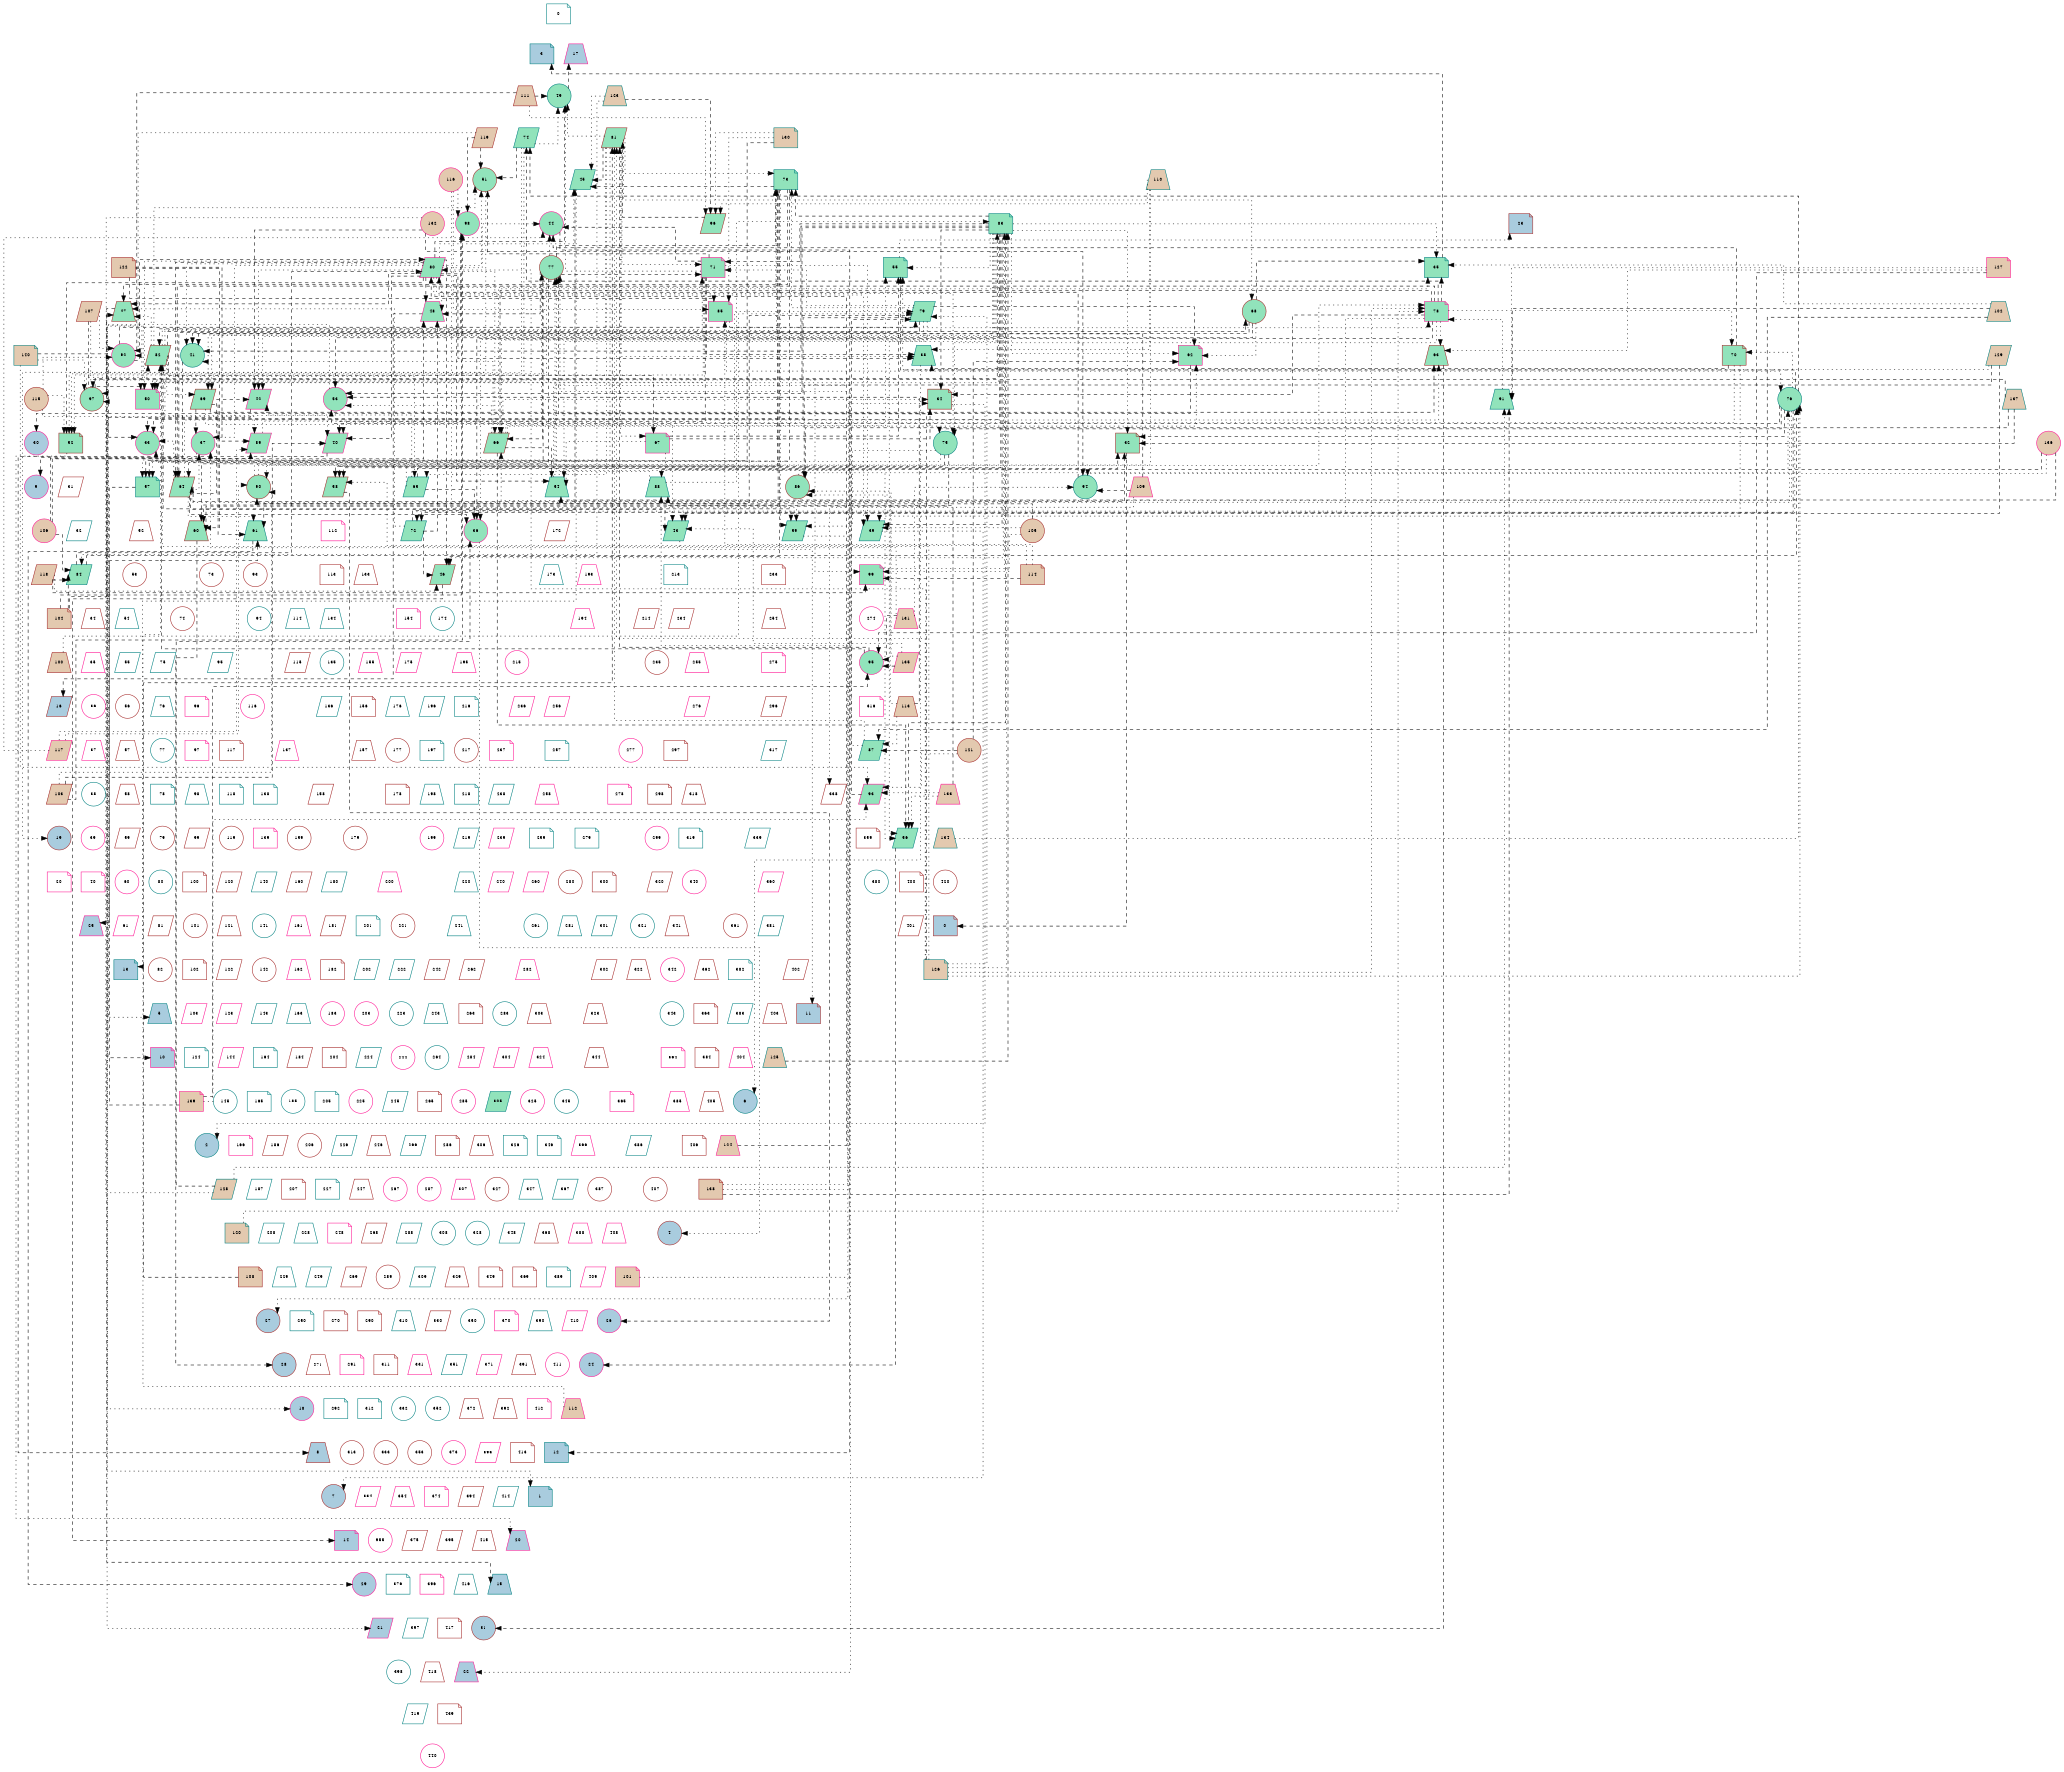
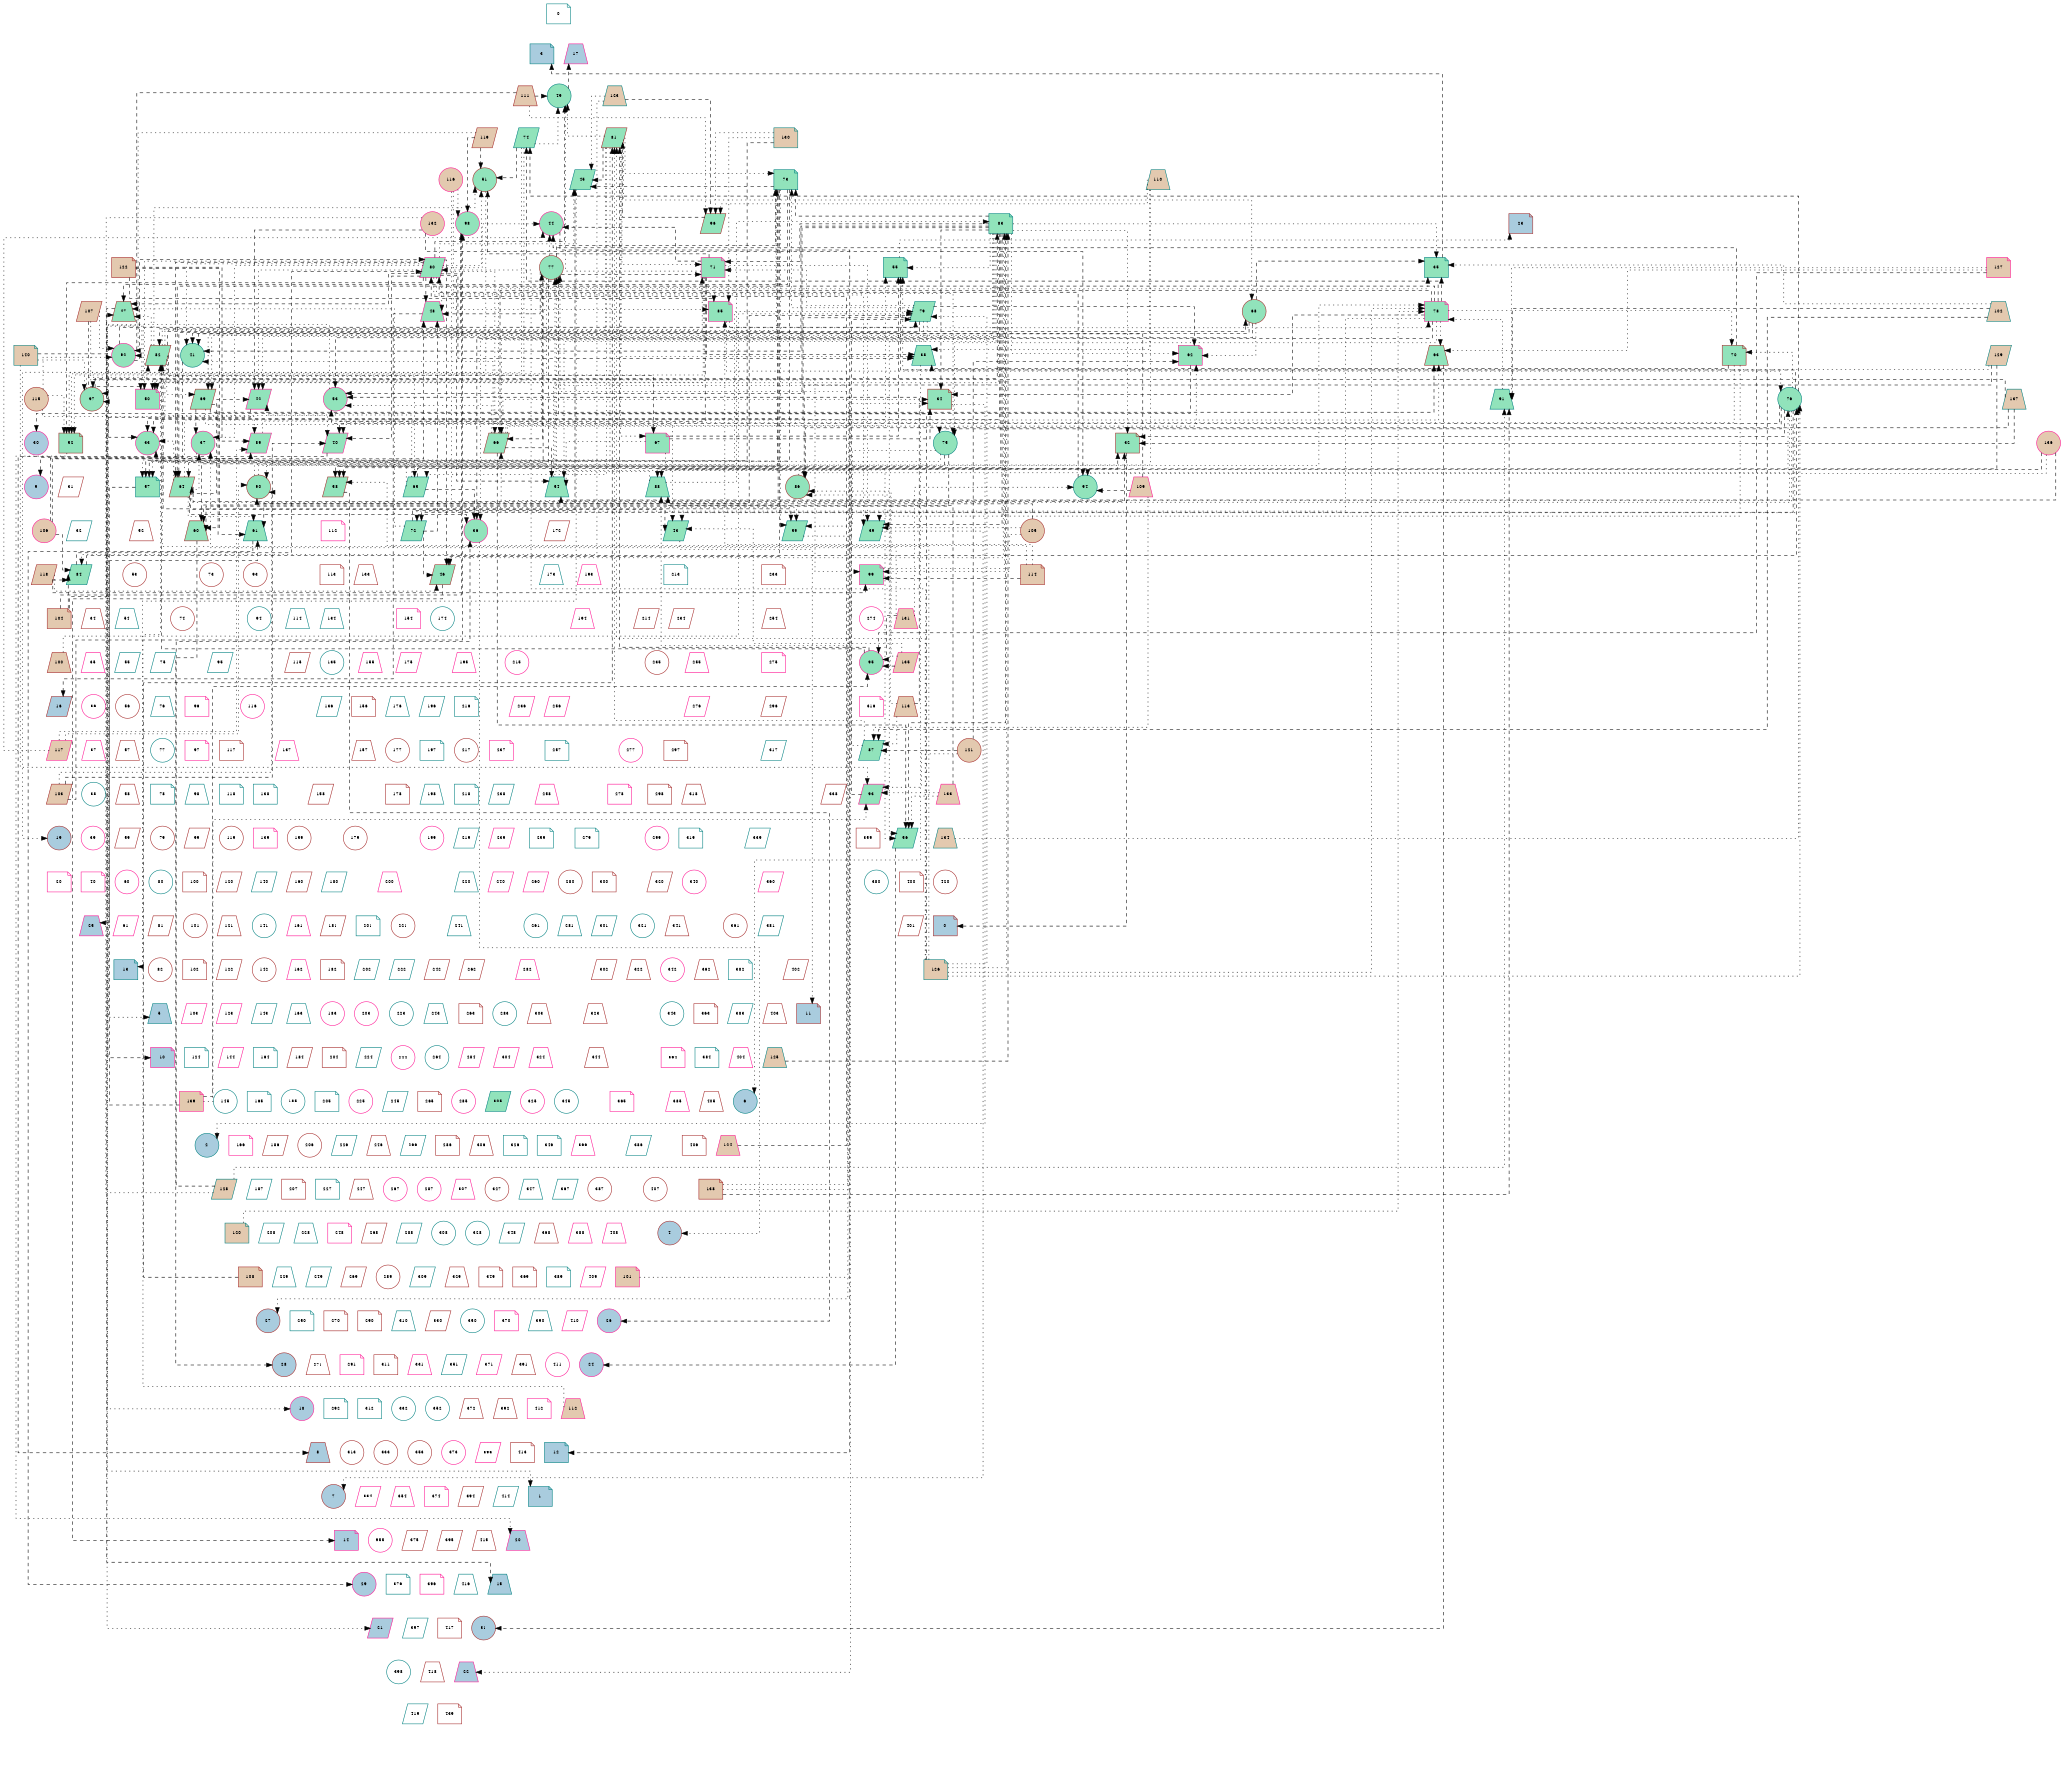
edge "109" -> "338": now "109" -> "87"
edge "129" -> "43": now "129" -> "88"
node "384": color brown -> teal
node "440": removed
